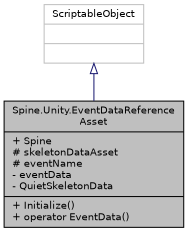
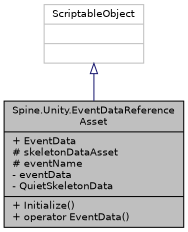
node "Spine.Unity.EventDataReference": text "+ Spine" -> "+ EventData"
